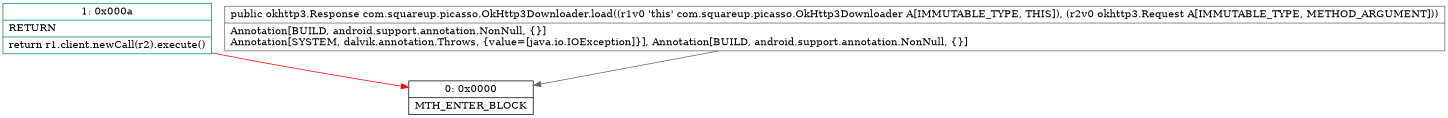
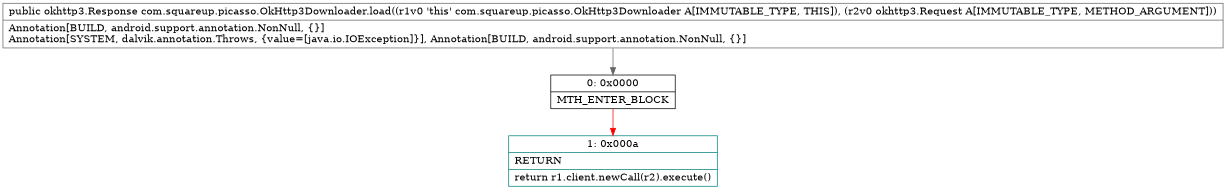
edge "1: 0x000a" -> "0: 0x0000": reversed
